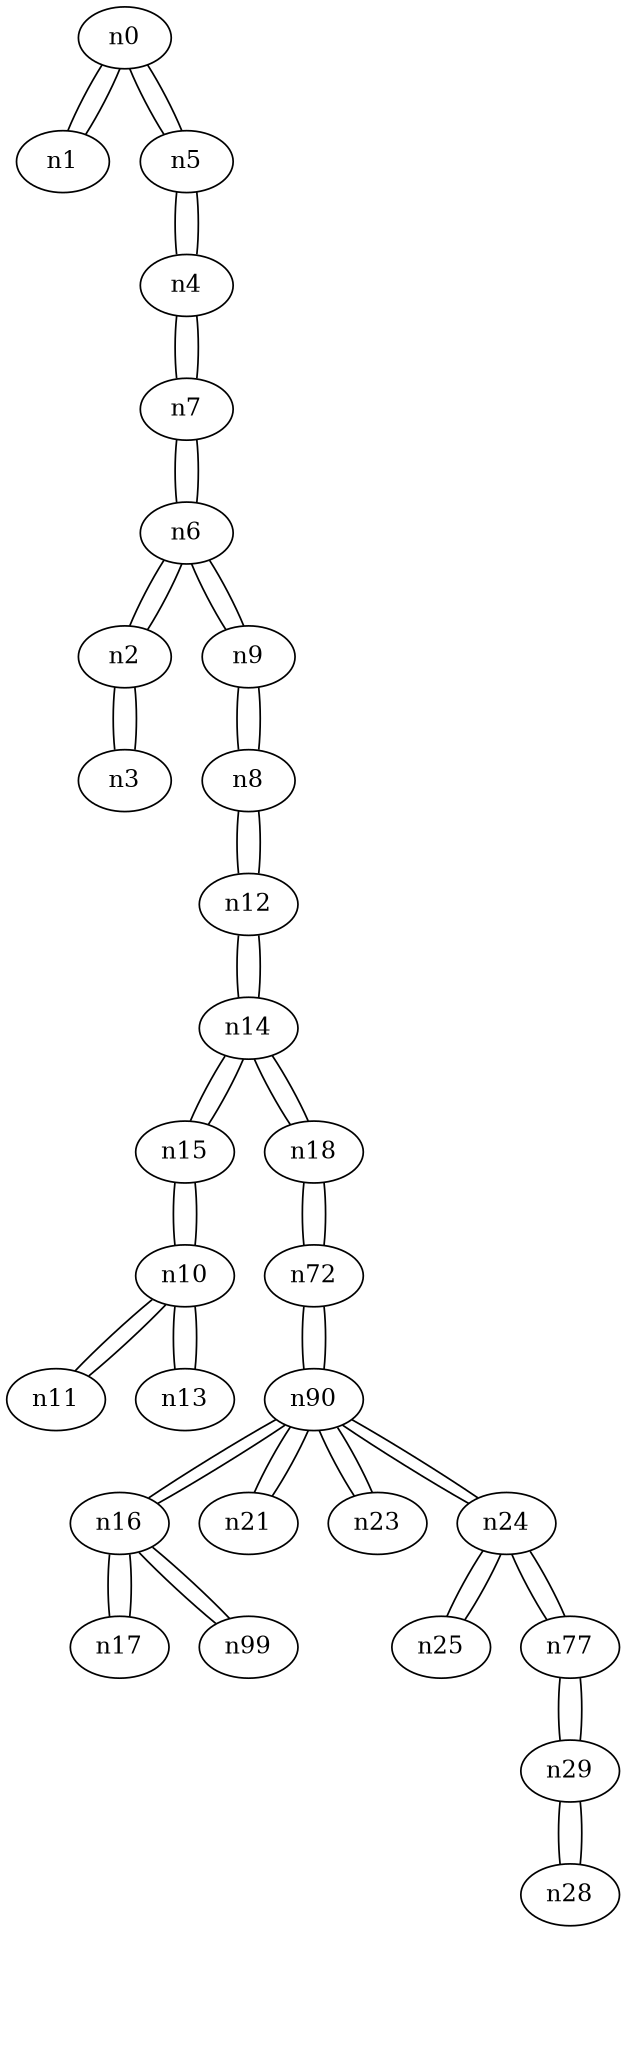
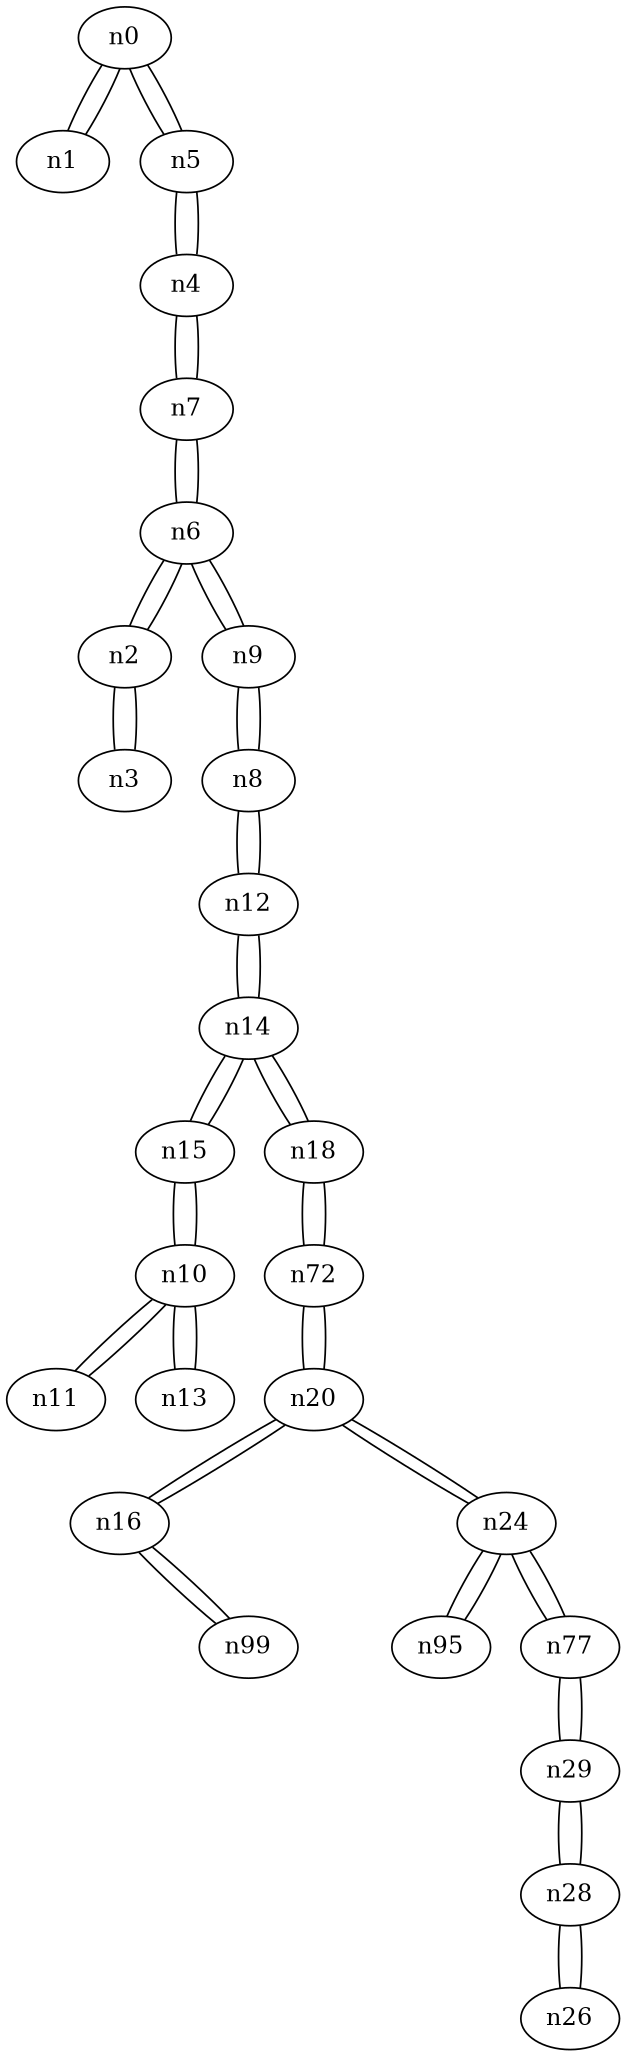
node "n90": label "n90" -> "n20"
node "n21": removed
node "n23": removed
node "n17": removed
node "n25": label "n25" -> "n95"
node "n26": added
